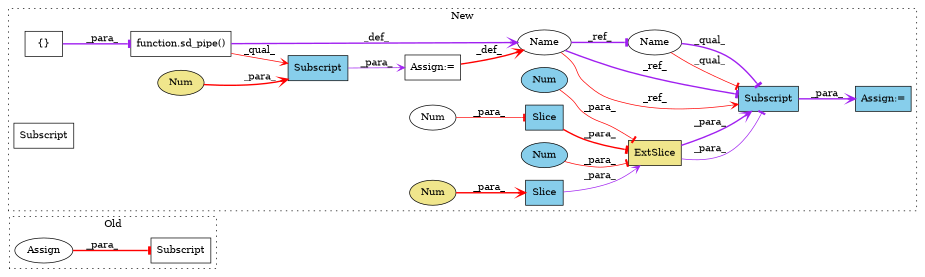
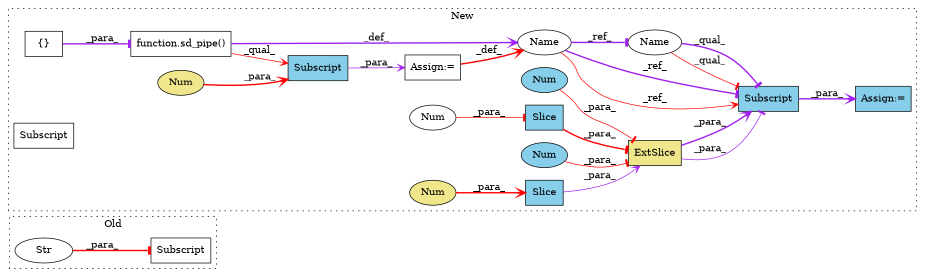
node "Assign": label "Assign" -> "Str"
